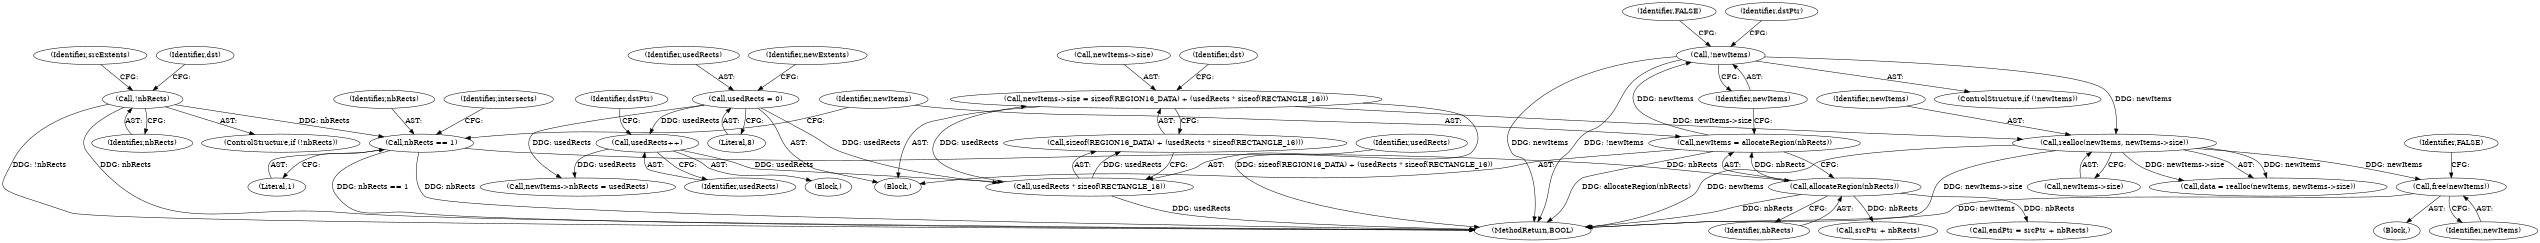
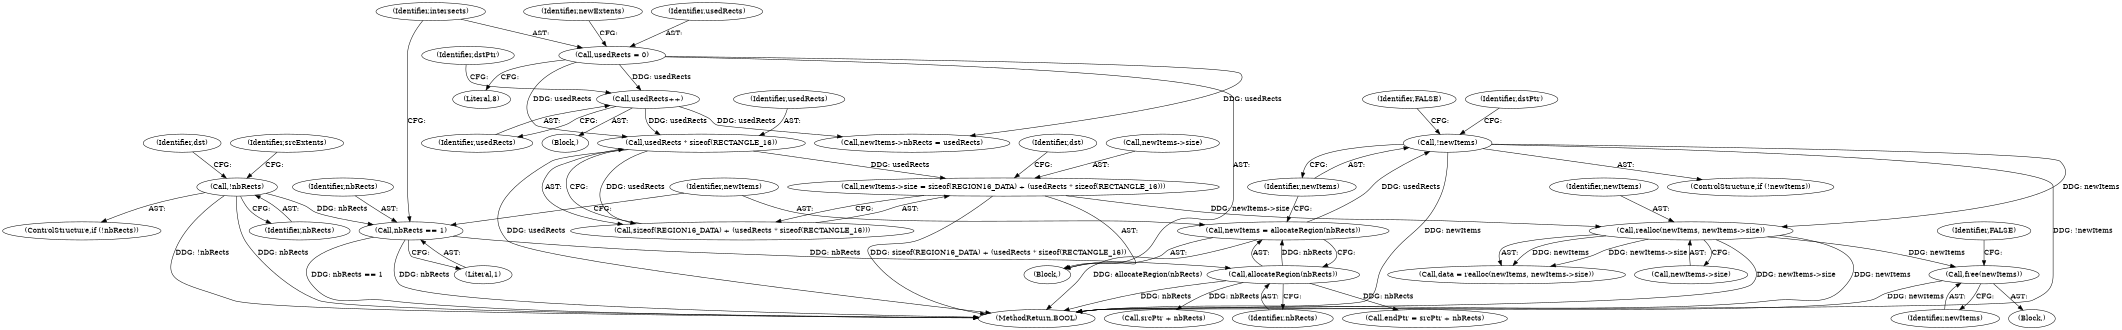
edge "(Call,newItems = allocateRegion(nbRects))" -> "(Call,!newItems)": label "DDG: newItems" -> "DDG: usedRects"
edge "(Literal,8)" -> "(Call,usedRects = 0)": now "(Identifier,intersects)" -> "(Call,usedRects = 0)"
